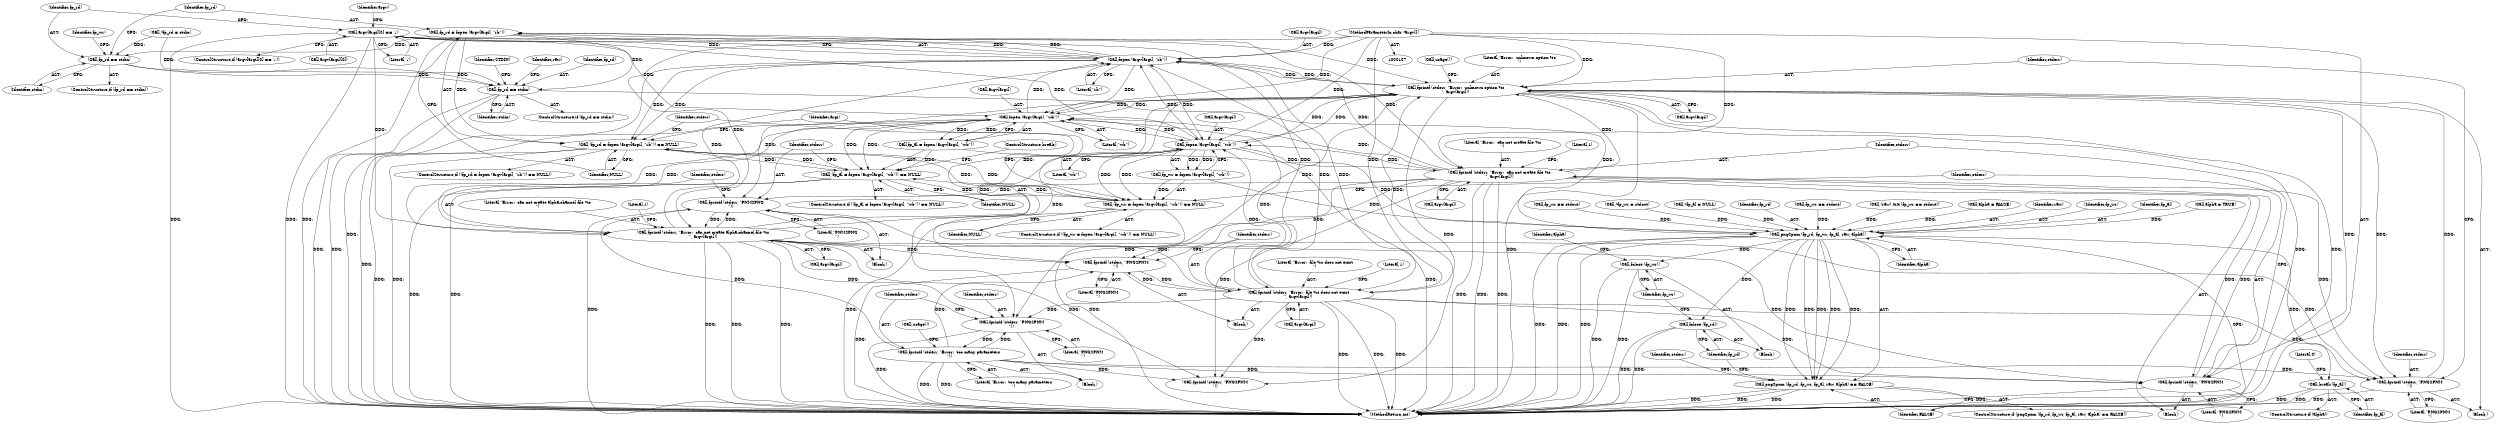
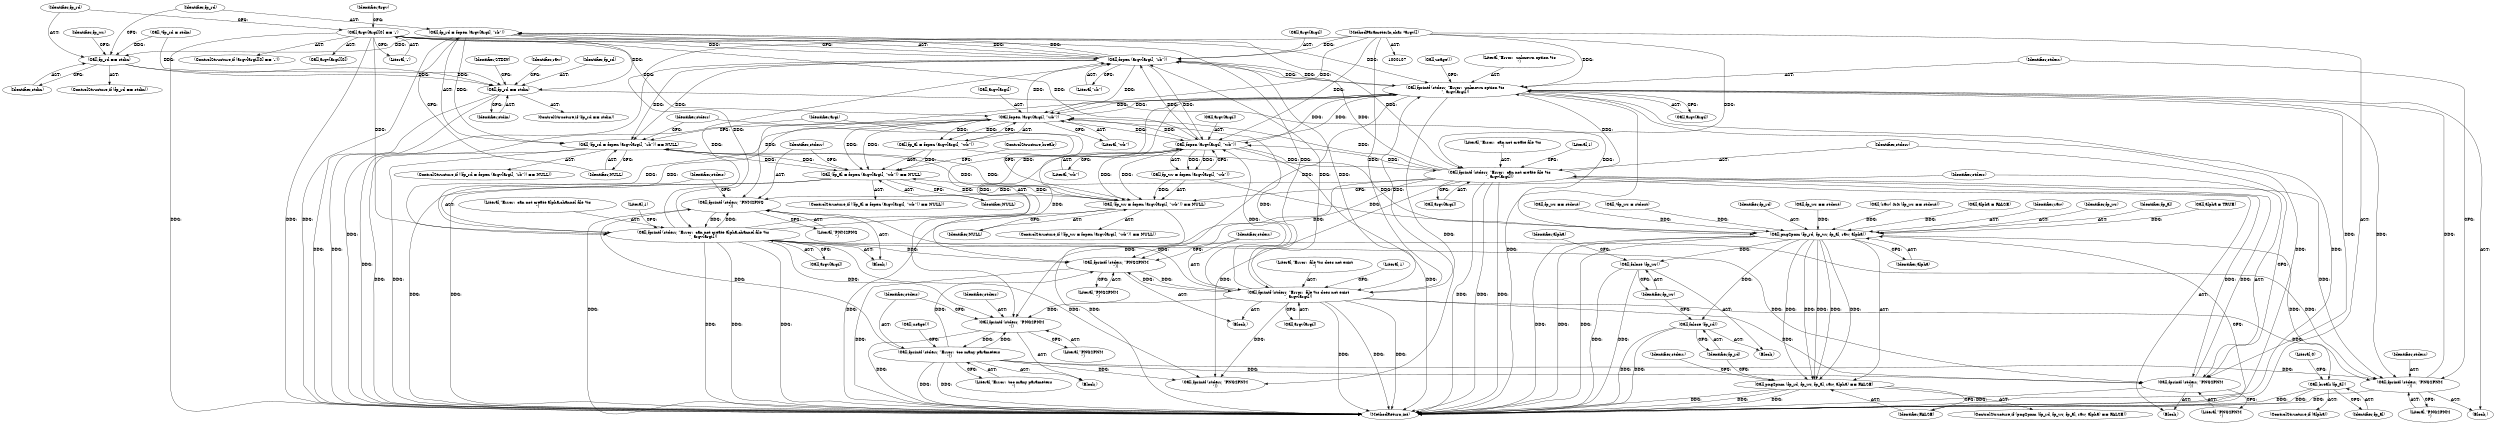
edge "(Call,argv[argi][0])" -> "(Call,argv[argi][0] == '-')": reversed
edge "(Call,argv[argi][0] == '-')" -> "(ControlStructure,if (argv[argi][0] == '-'))": label "CFG: " -> "AST: "
node "(Call,*fp_al = NULL)": removed
